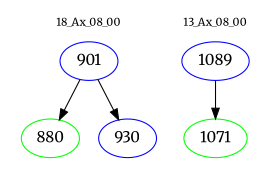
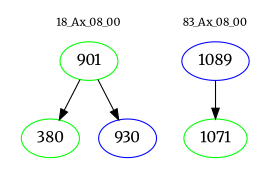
cluster "13_Ax_08_00": label "13_Ax_08_00" -> "83_Ax_08_00"
node "901": color blue -> green
node "880": label "880" -> "380"
